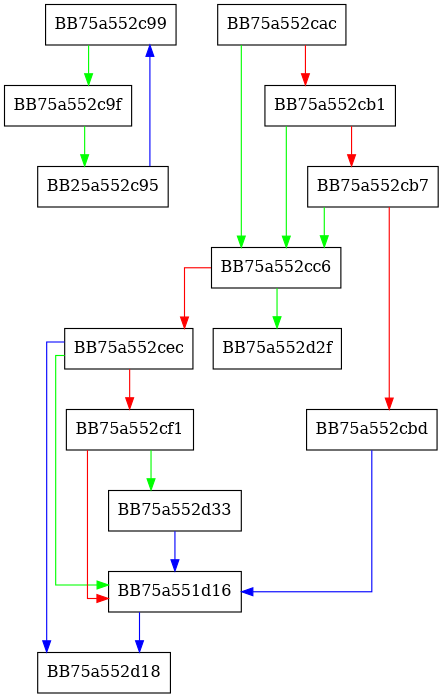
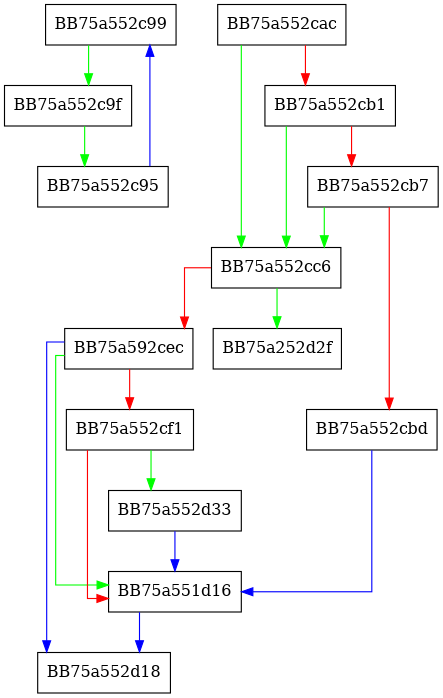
node "BB25a552c95": label "BB25a552c95" -> "BB75a552c95"
node "BB75a552cec": label "BB75a552cec" -> "BB75a592cec"
node "BB75a552d2f": label "BB75a552d2f" -> "BB75a252d2f"
